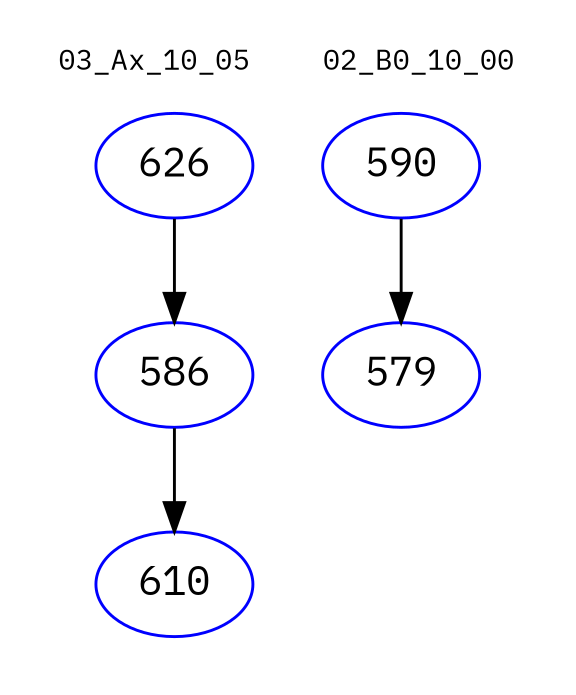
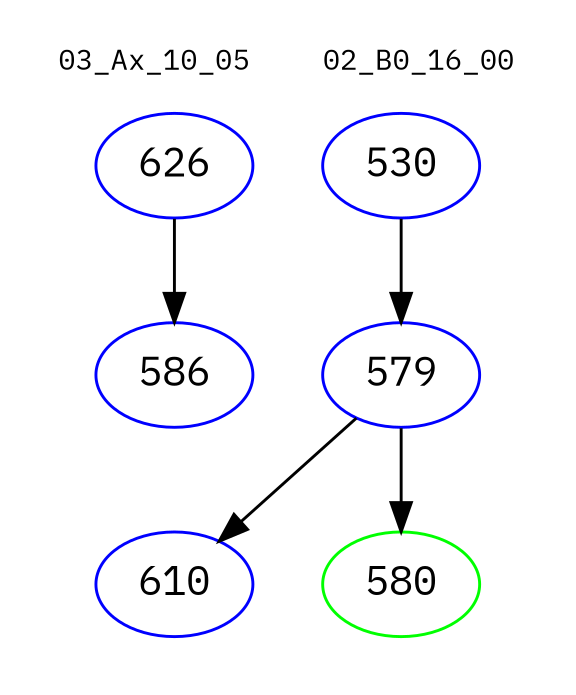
cluster "02_B0_10_00": label "02_B0_10_00" -> "02_B0_16_00"
node "590": label "590" -> "530"
edge "586" -> "610": now "579" -> "610"
node "580": added
